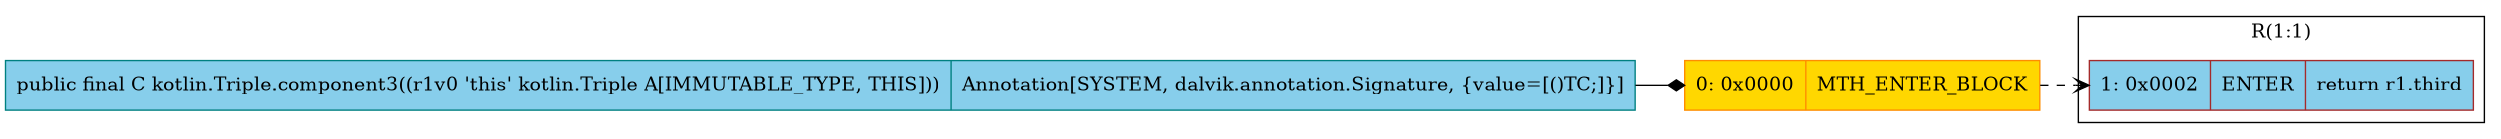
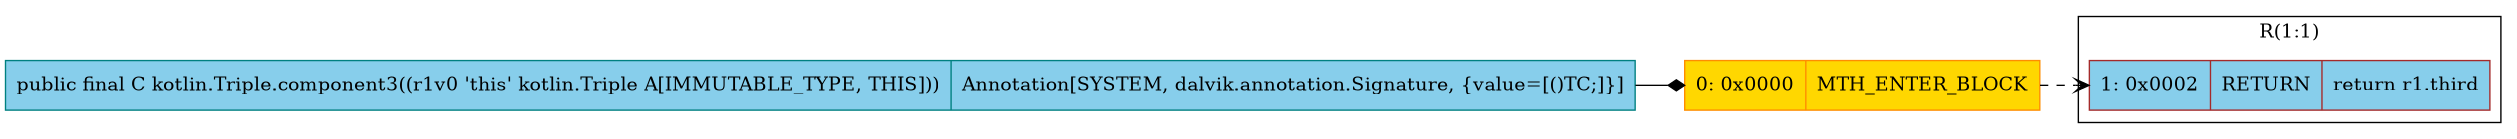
node "1: 0x0002": text "ENTER" -> "RETURN"
